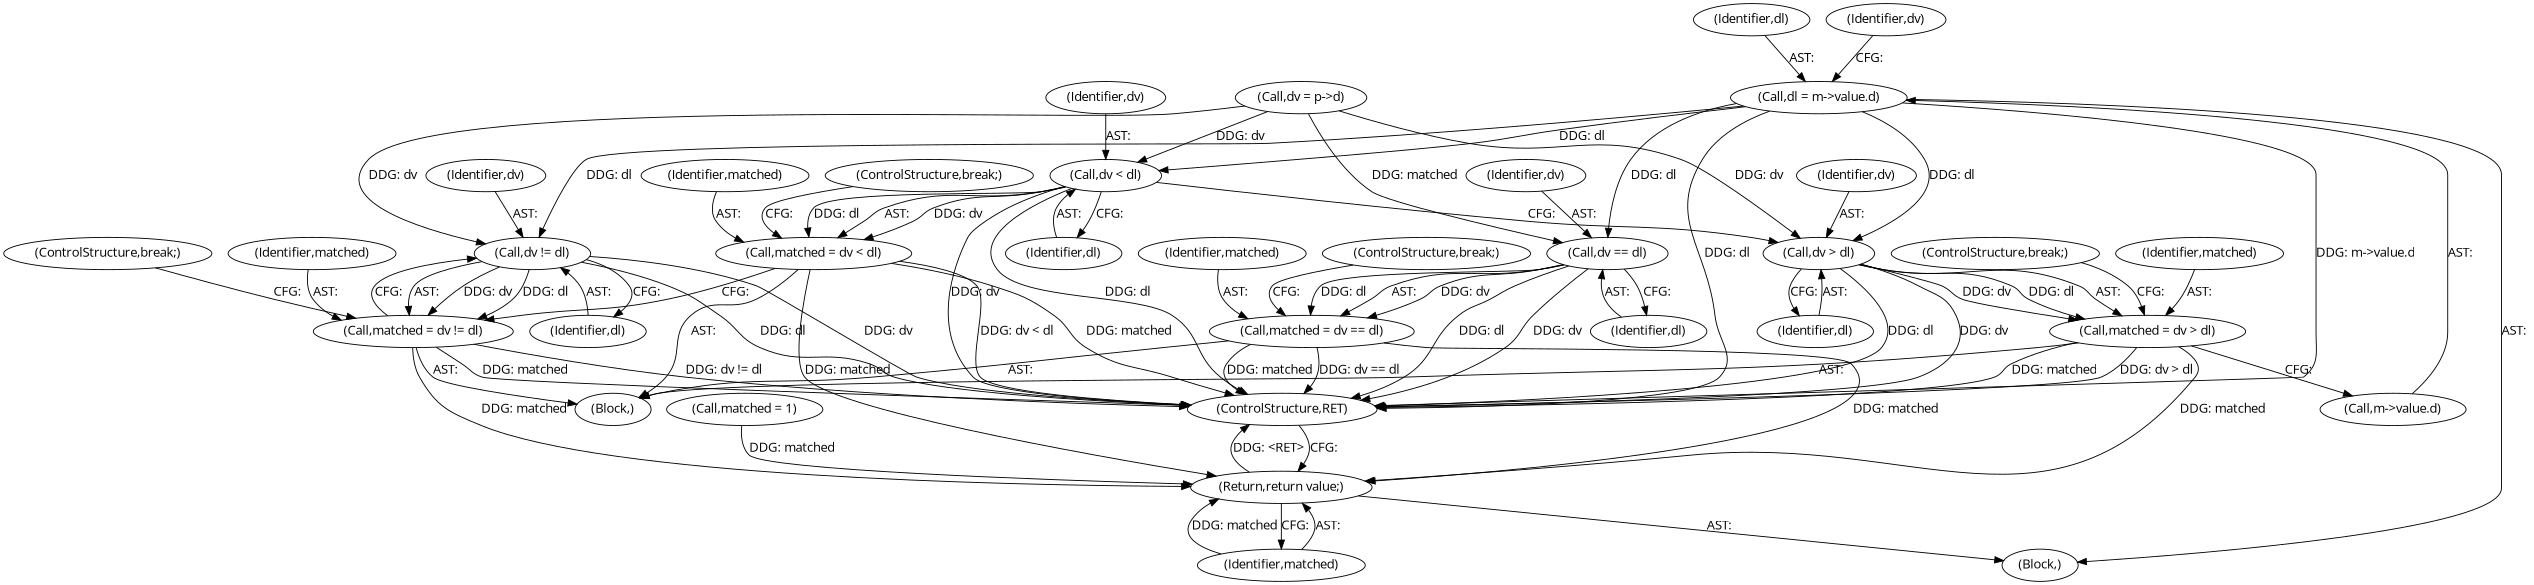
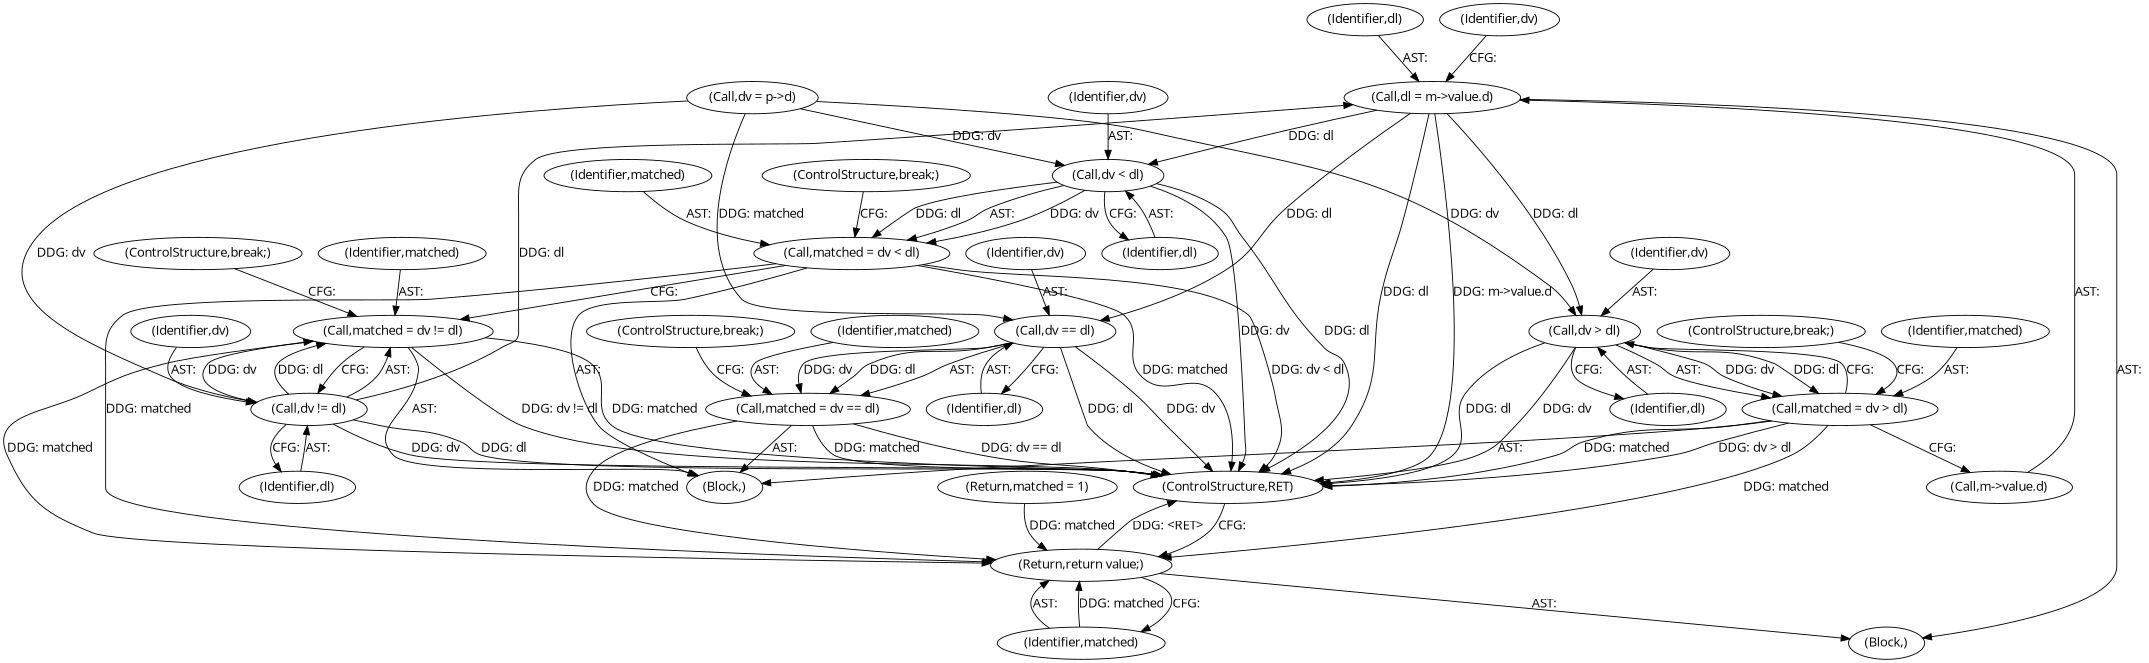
edge "(Call,dl = m->value.d)" -> "(Call,dv != dl)": reversed
edge "(Call,dv < dl)" -> "(Call,dv > dl)": now "(Call,matched = dv > dl)" -> "(Call,dv > dl)"
node "(Call,matched = 1)": label "(Call,matched = 1)" -> "(Return,matched = 1)"
